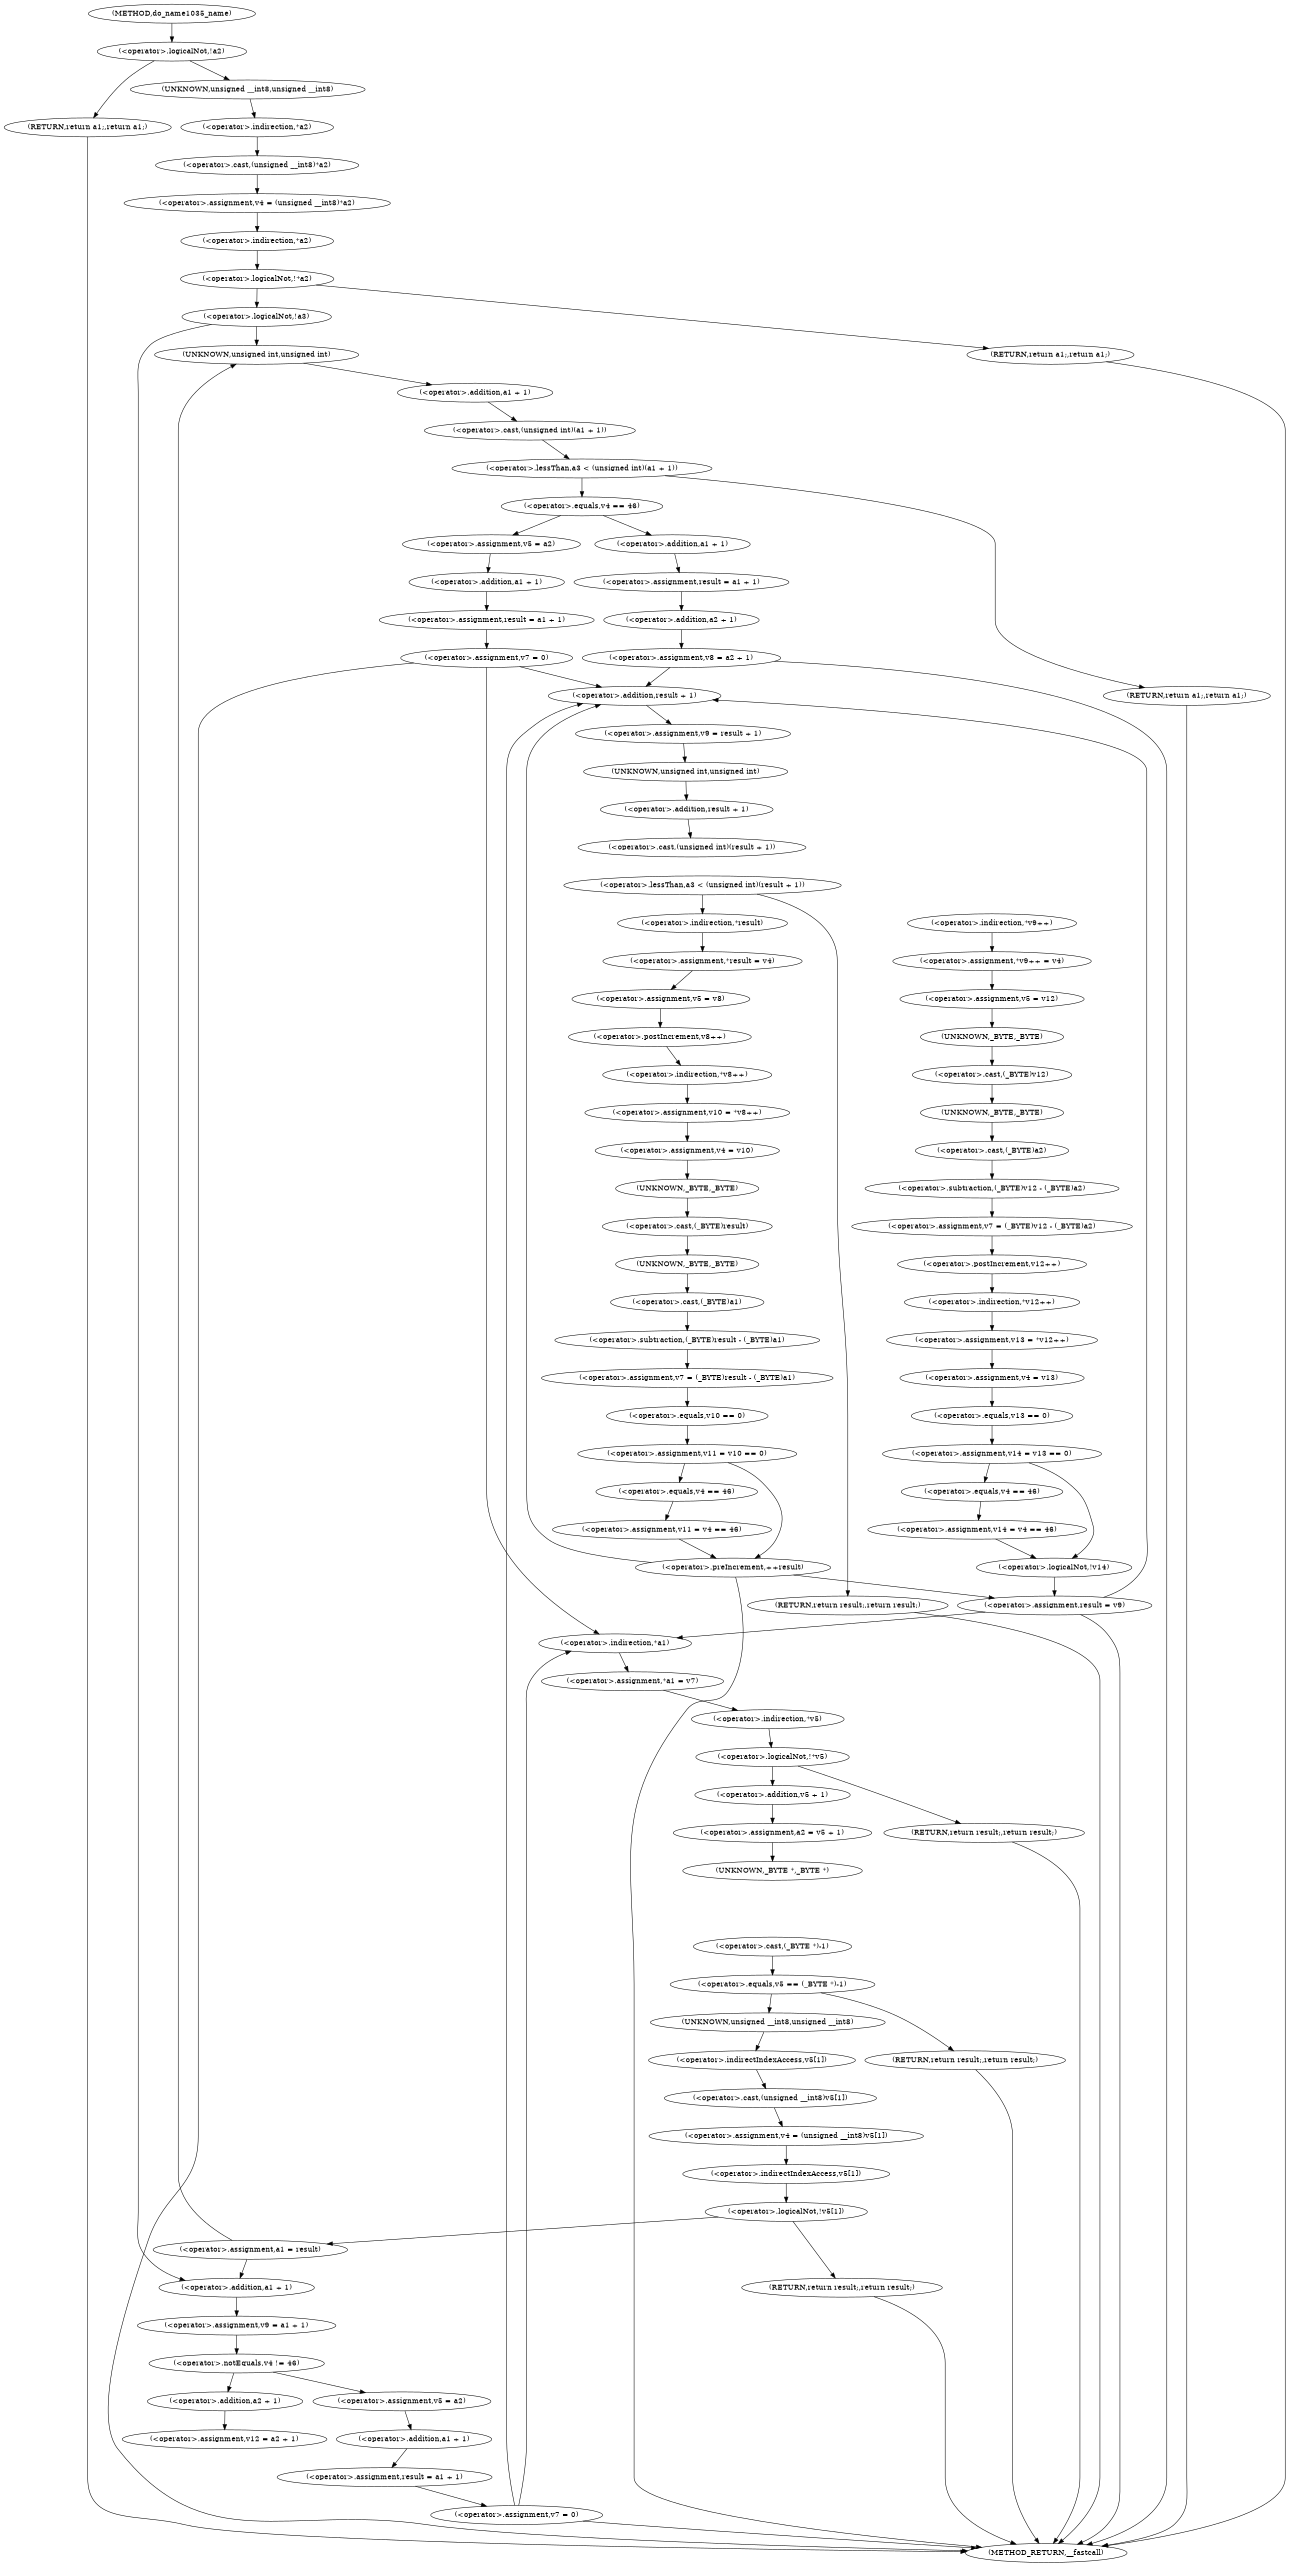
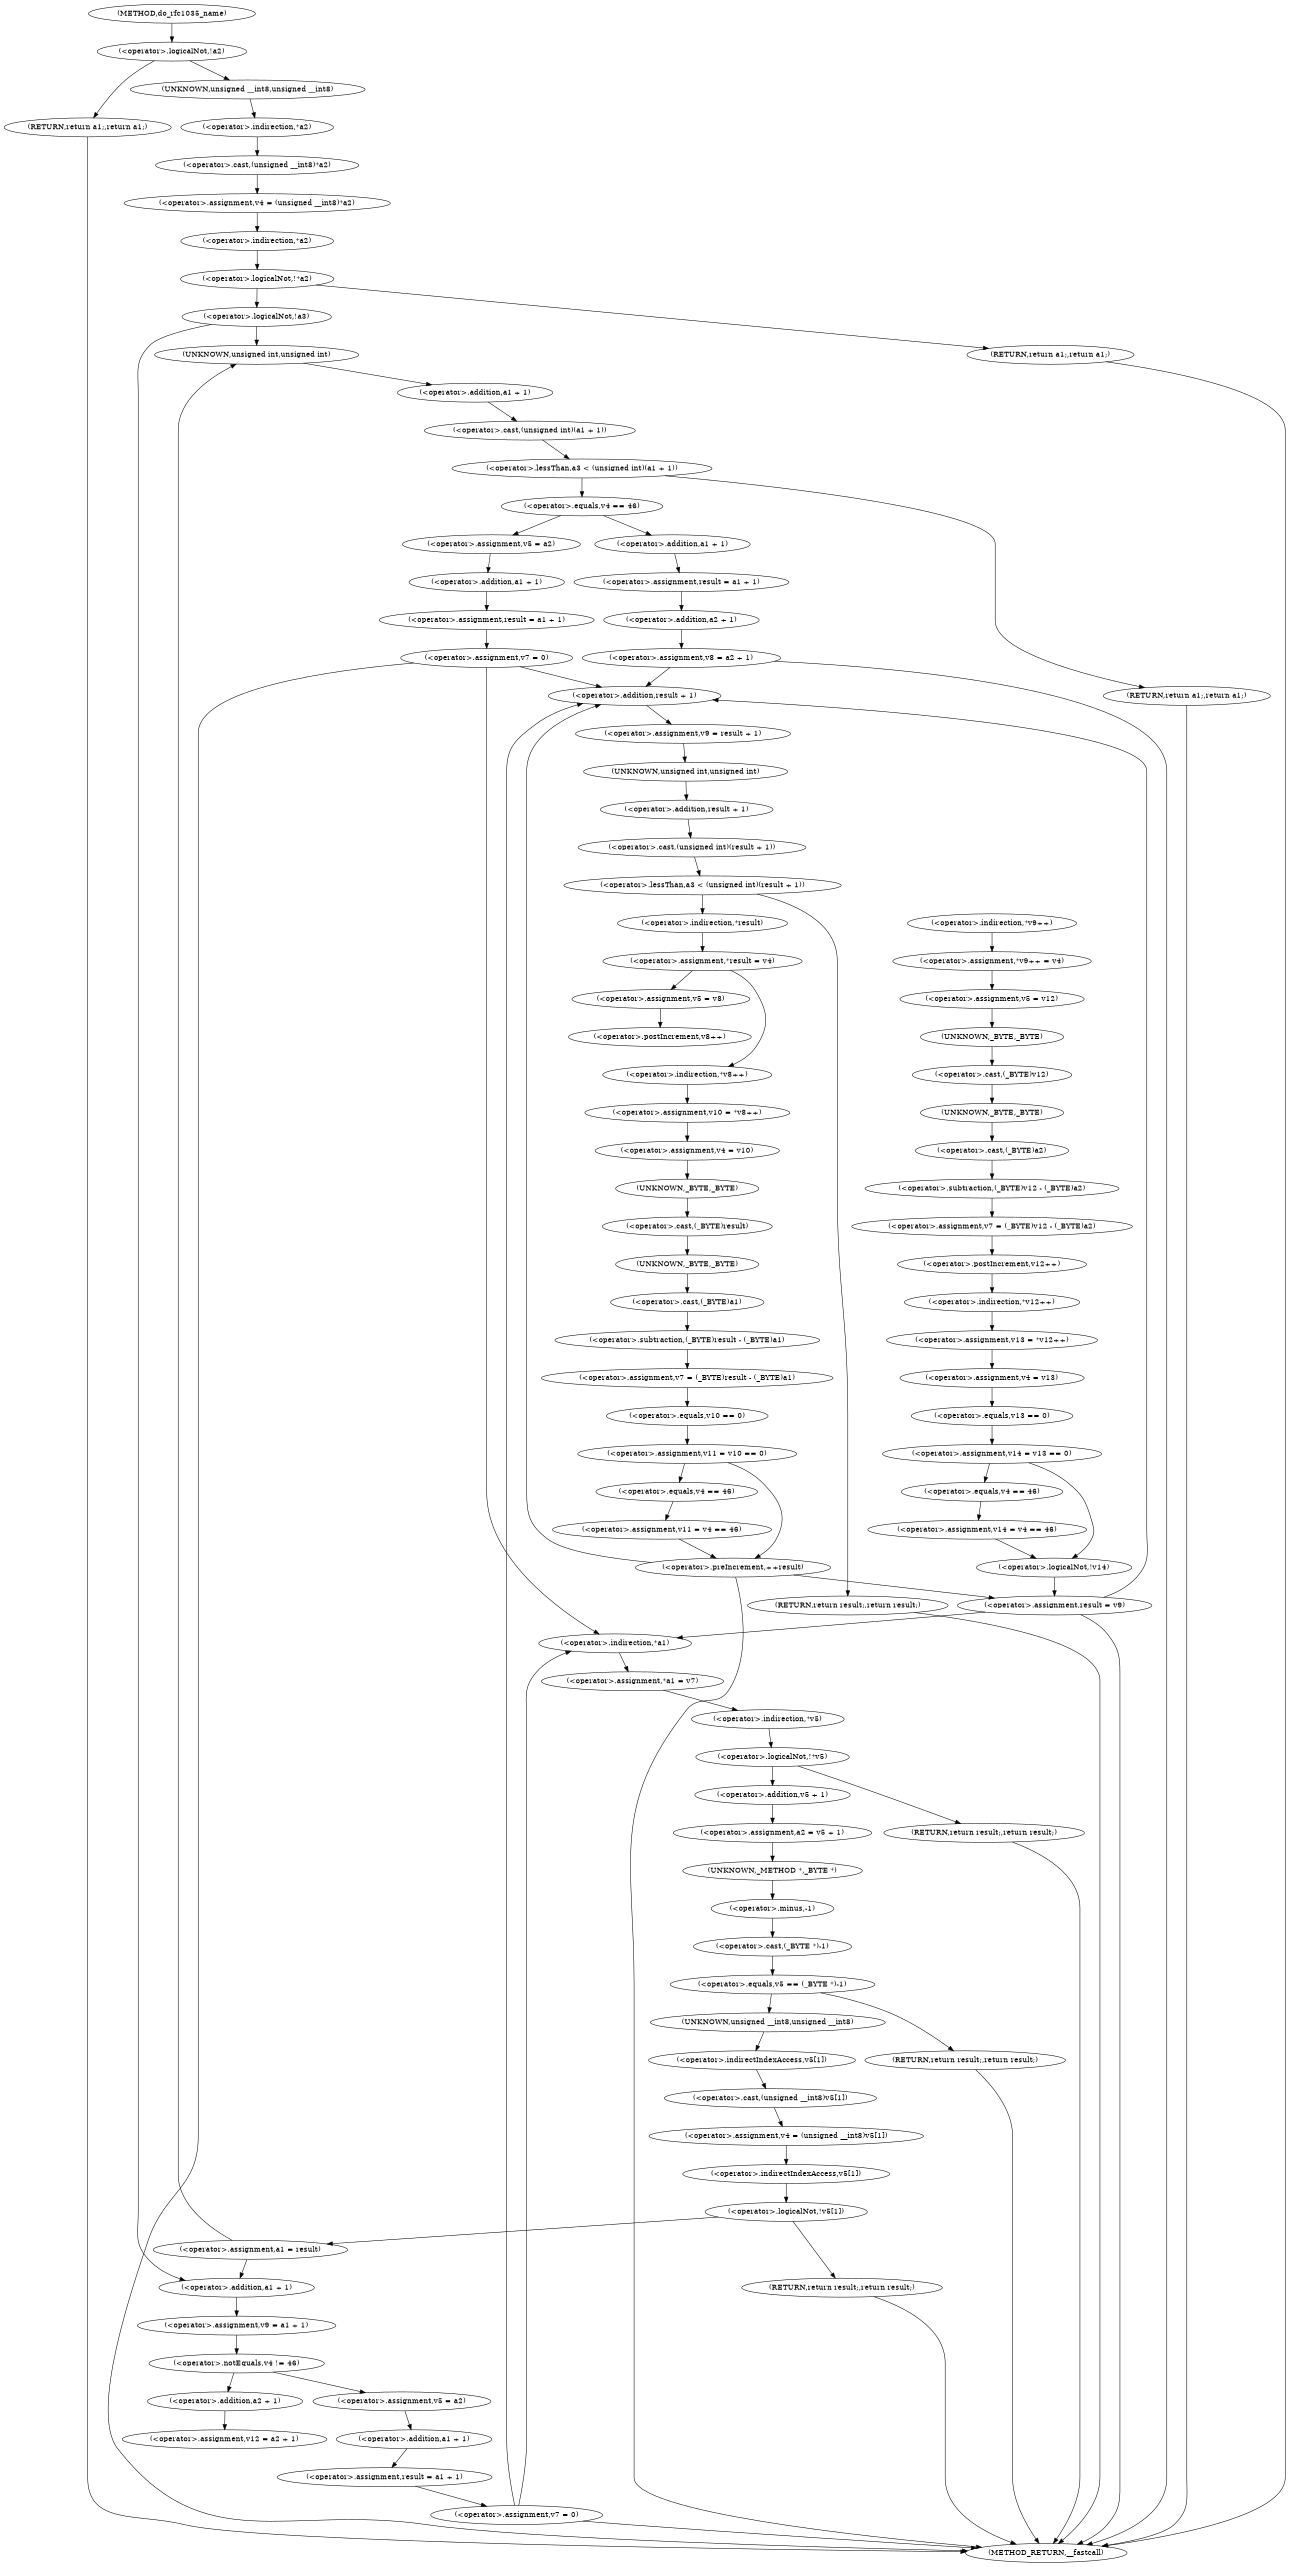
node "(METHOD,do_name1035_name)": label "(METHOD,do_name1035_name)" -> "(METHOD,do_rfc1035_name)"
edge "(<operator>.cast,(unsigned int)(result + 1))" -> "(<operator>.lessThan,a3 < (unsigned int)(result + 1))": added
edge "(<operator>.postIncrement,v8++)" -> "(<operator>.indirection,*v8++)": now "(<operator>.assignment,*result = v4)" -> "(<operator>.indirection,*v8++)"
node "(UNKNOWN,_BYTE *,_BYTE *)": label "(UNKNOWN,_BYTE *,_BYTE *)" -> "(UNKNOWN,_METHOD *,_BYTE *)"
node "(<operator>.minus,-1)": added
